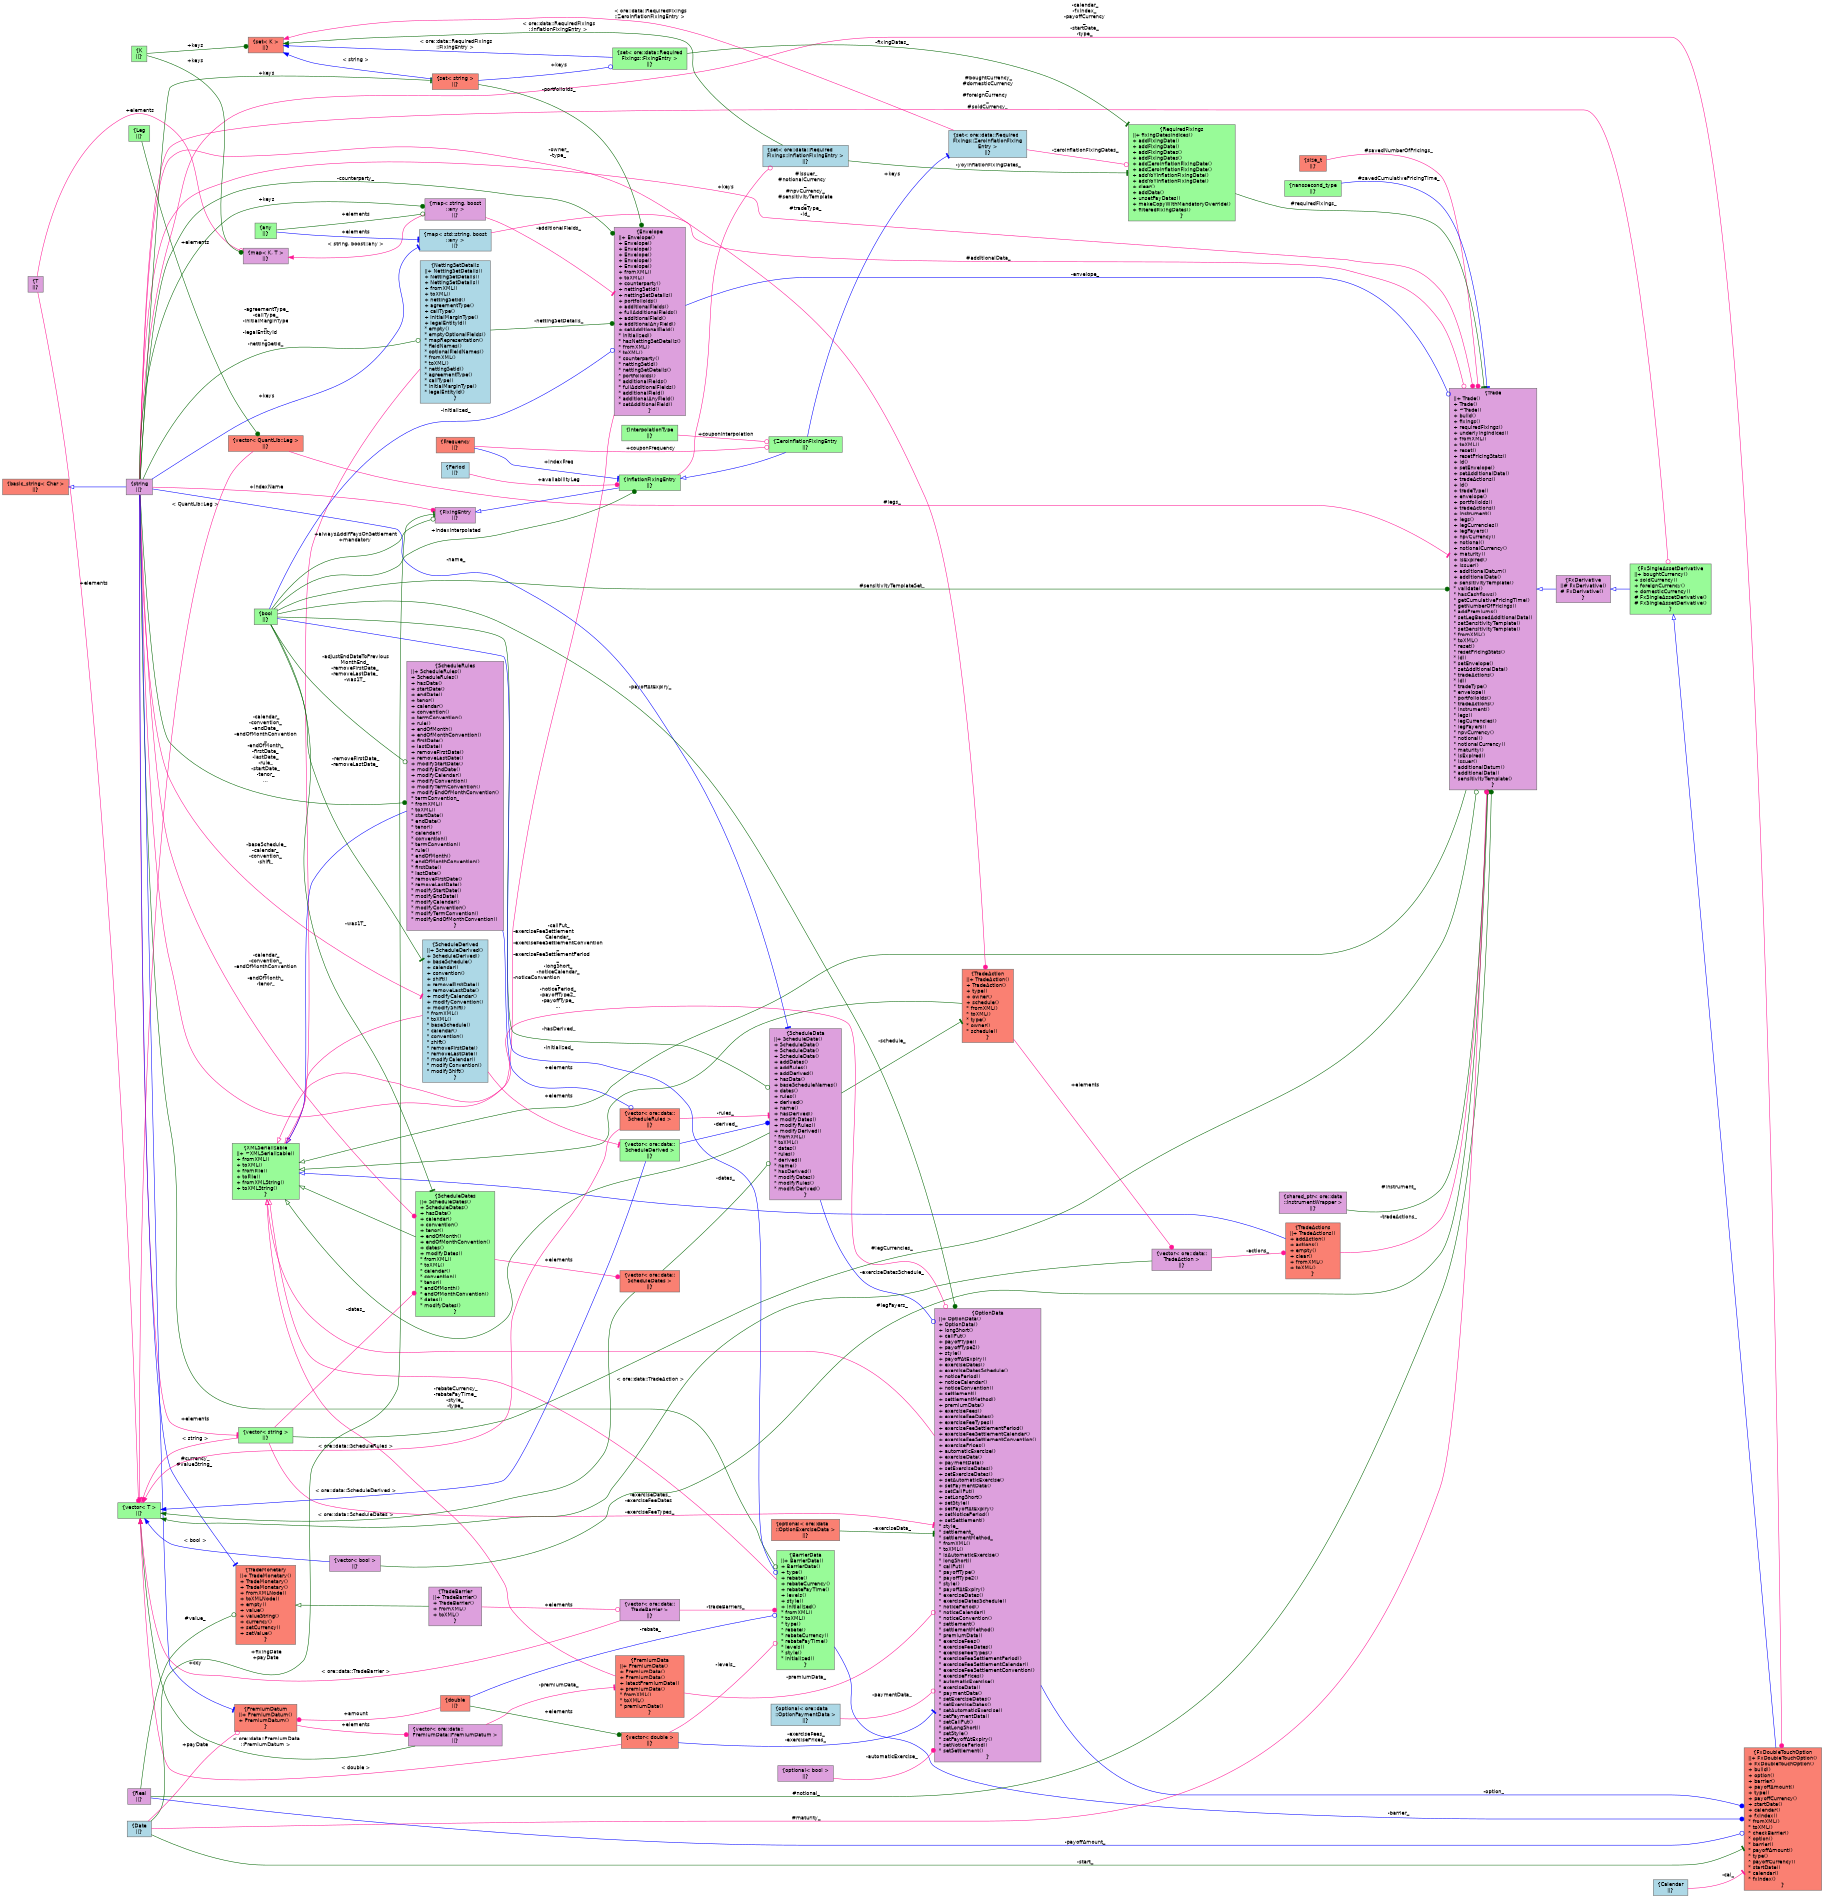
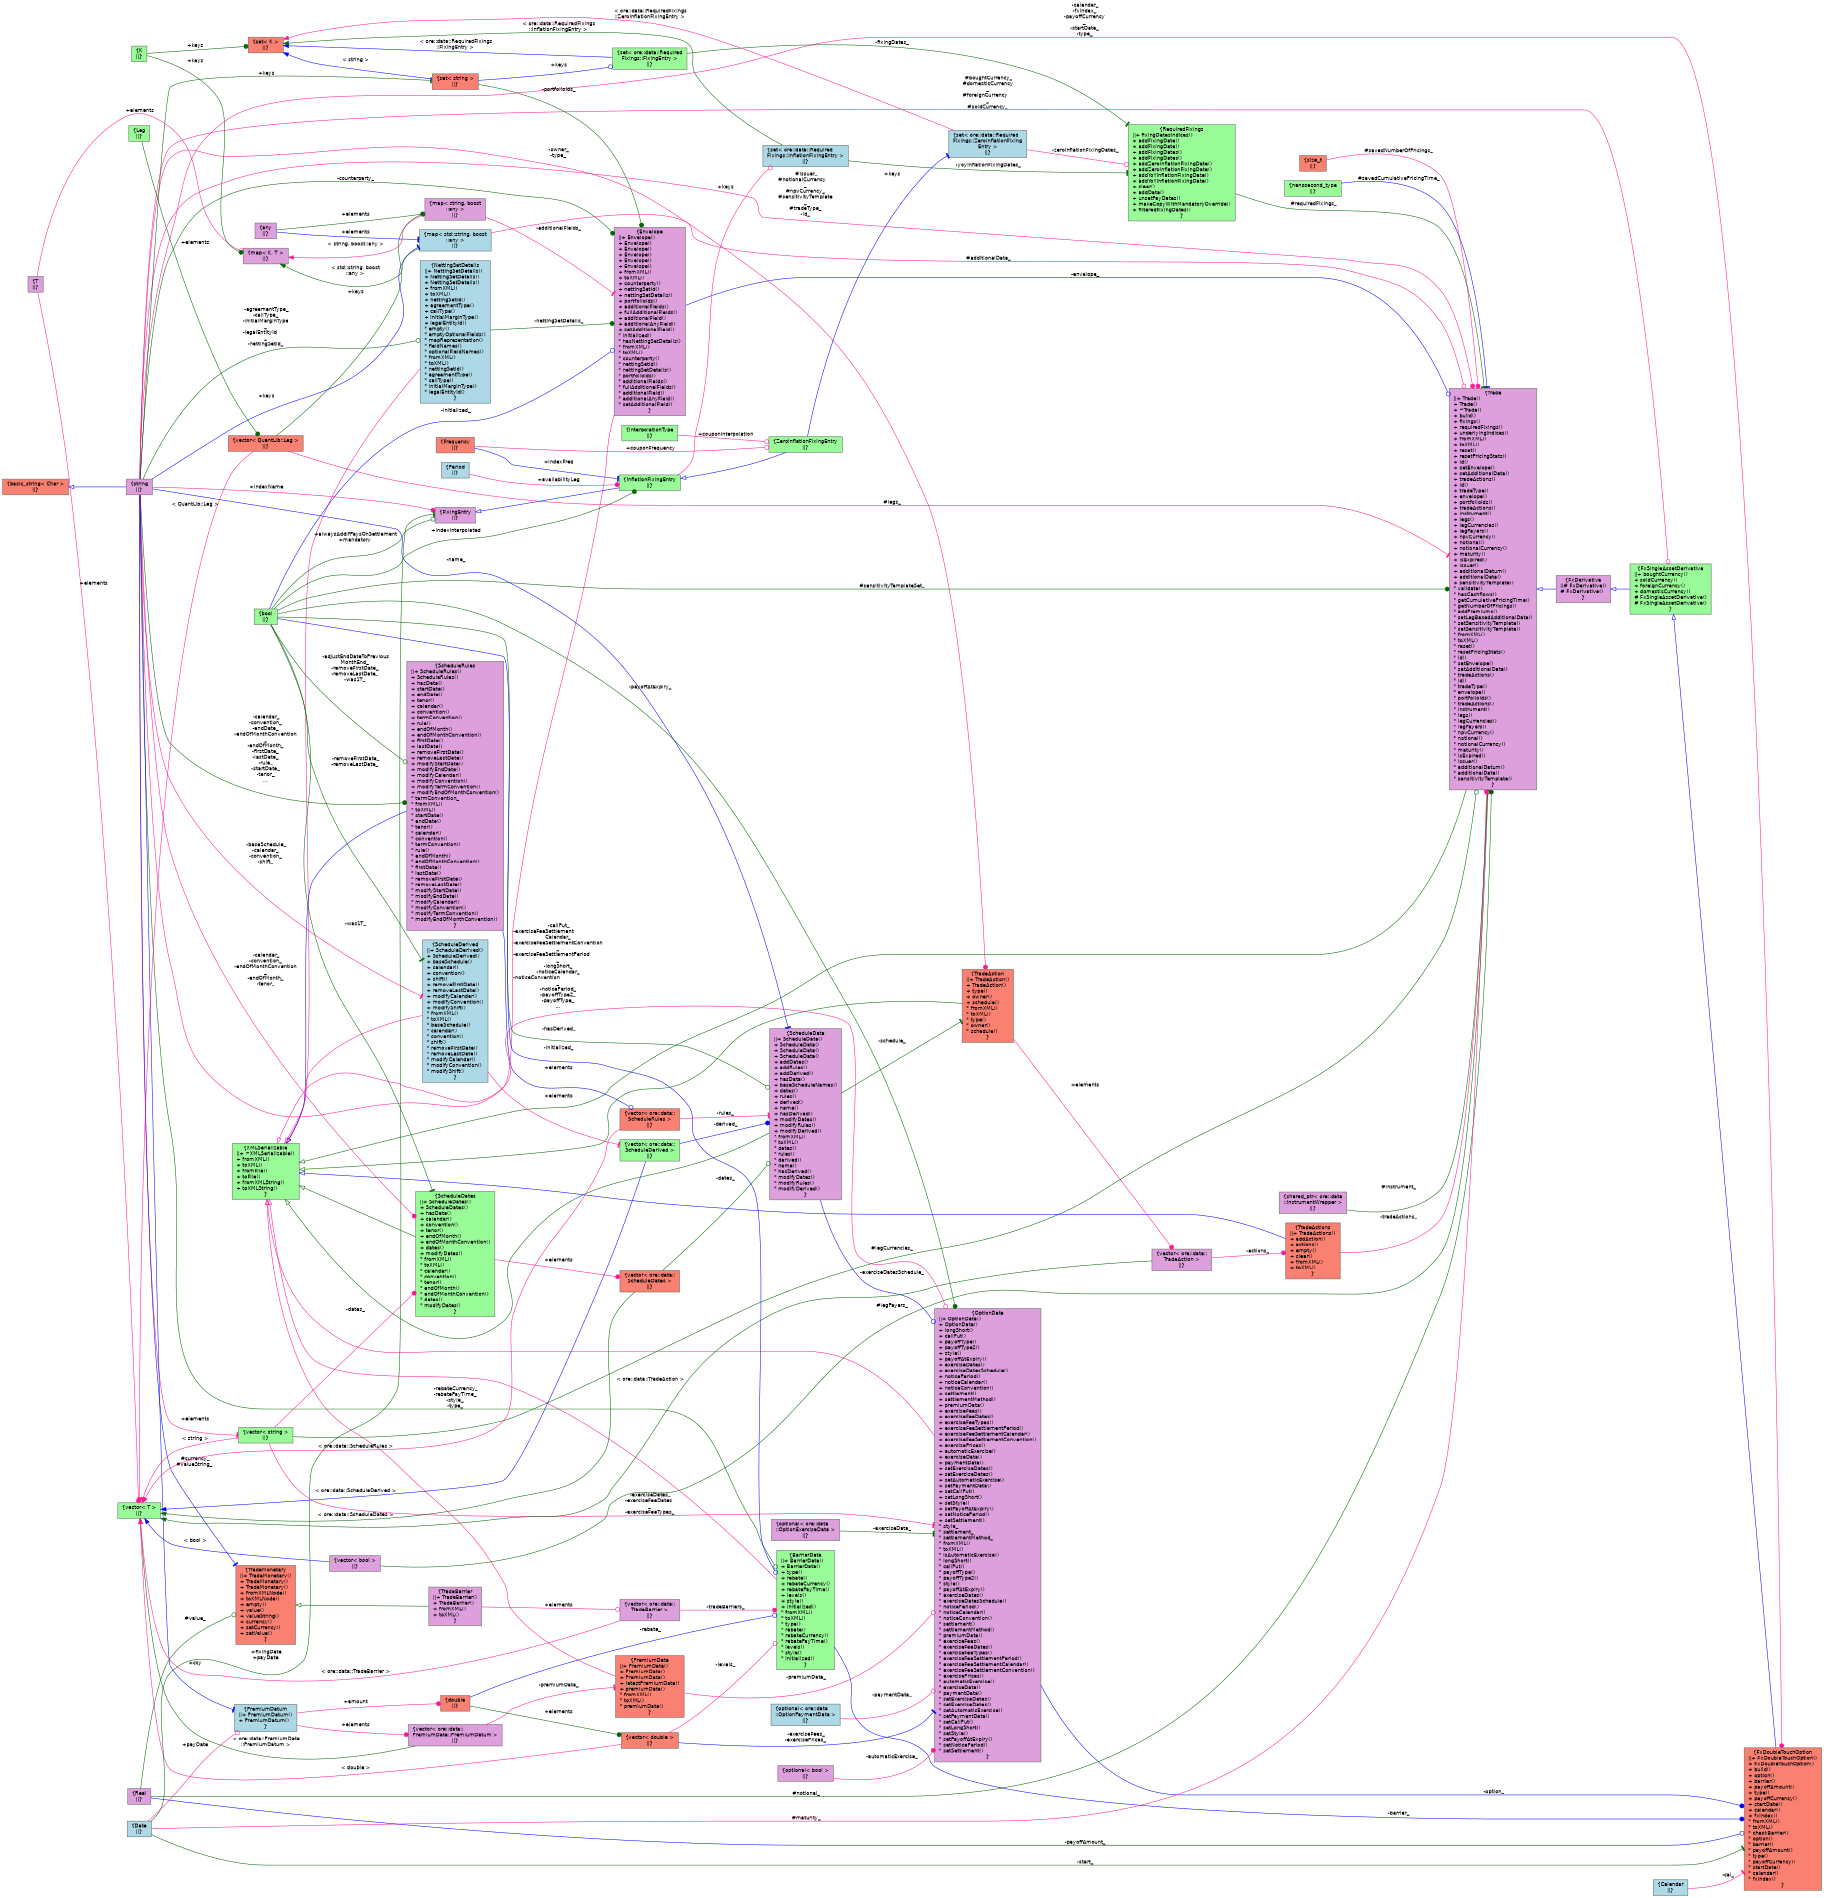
node "{any ||}": fillcolor palegreen -> plum
edge "{string ||}" -> "{map< string, boost ::any > ||}": now "{vector< QuantLib::Leg > ||}" -> "{map< string, boost ::any > ||}"
edge "{map< std::string, boost ::any > ||}" -> "{map< K, T > ||}": added, label "< std::string, boost ::any >"
node "{optional< ore::data ::OptionExerciseData > ||}": fillcolor salmon -> plum
node "{PremiumDatum ||+ PremiumDatum() + PremiumDatum() }": fillcolor salmon -> lightblue
edge "{double ||}" -> "{PremiumDatum ||+ PremiumDatum() + PremiumDatum() }": reversed
